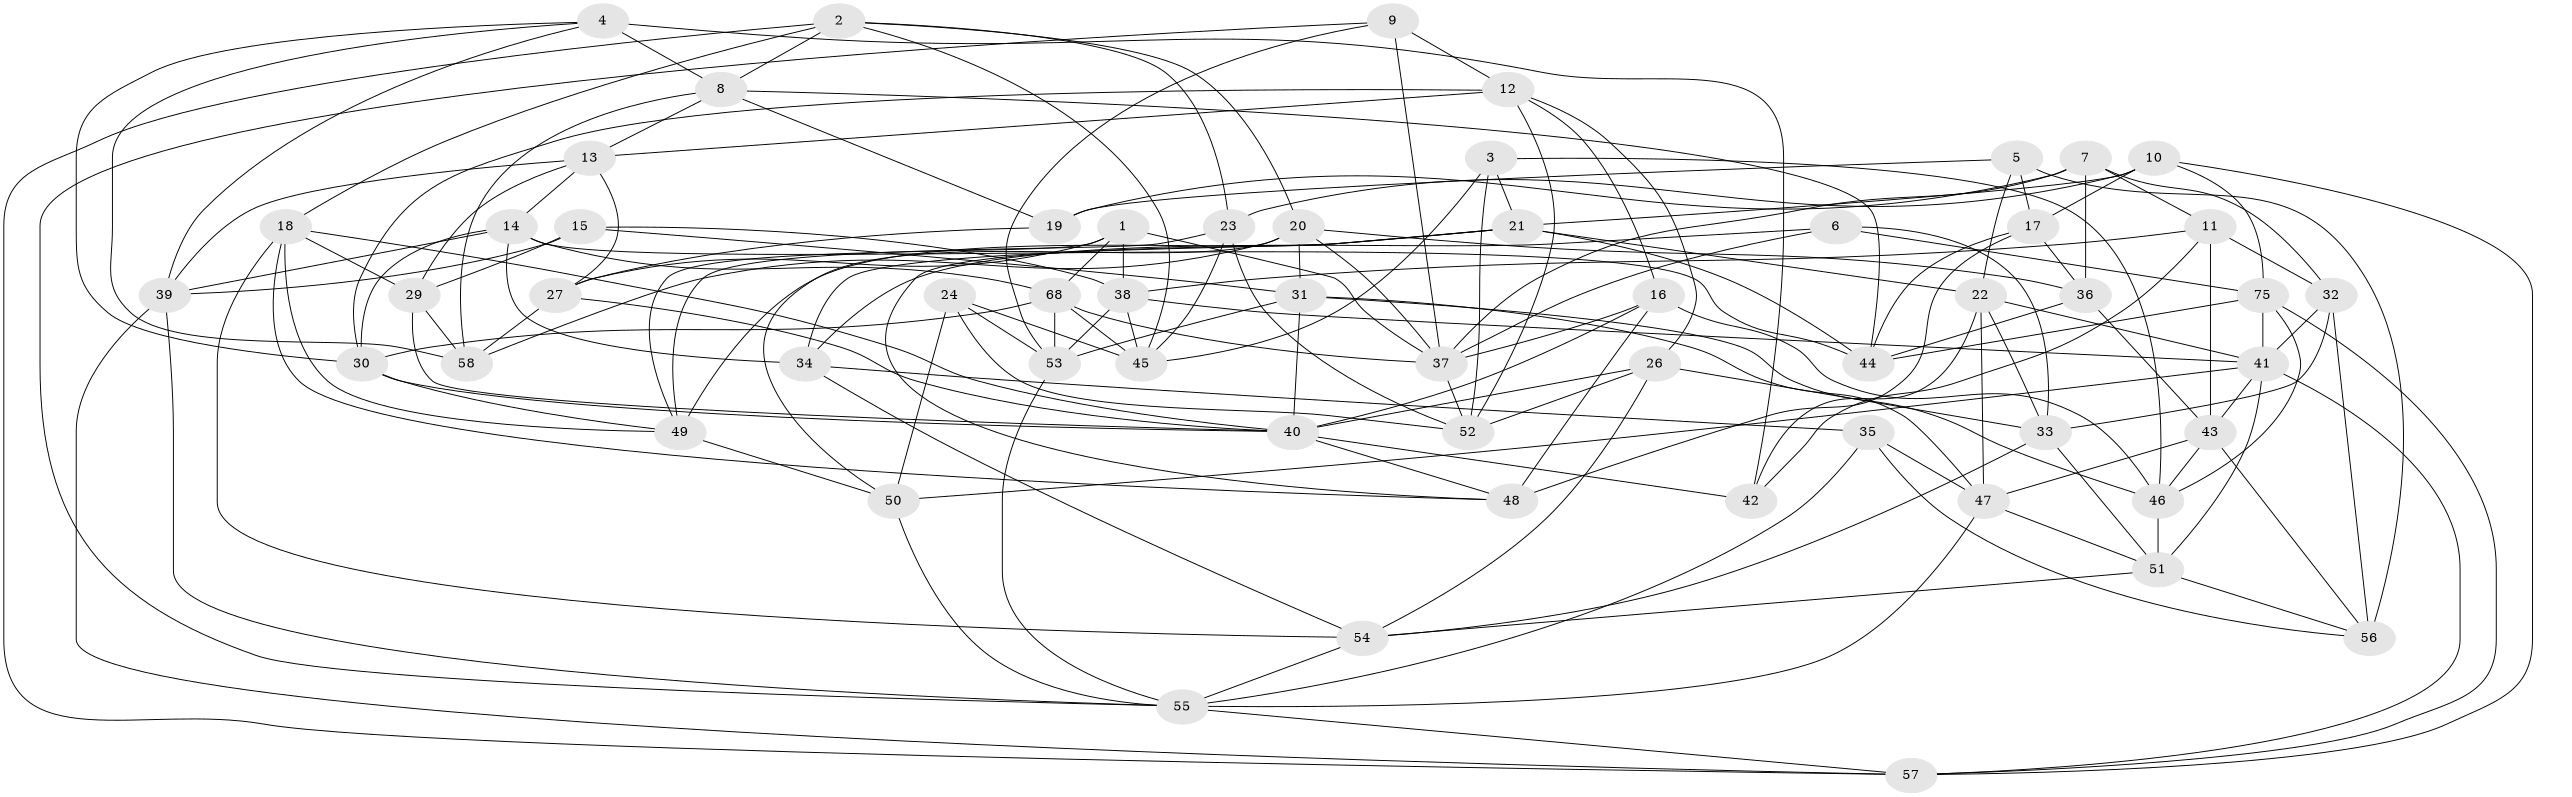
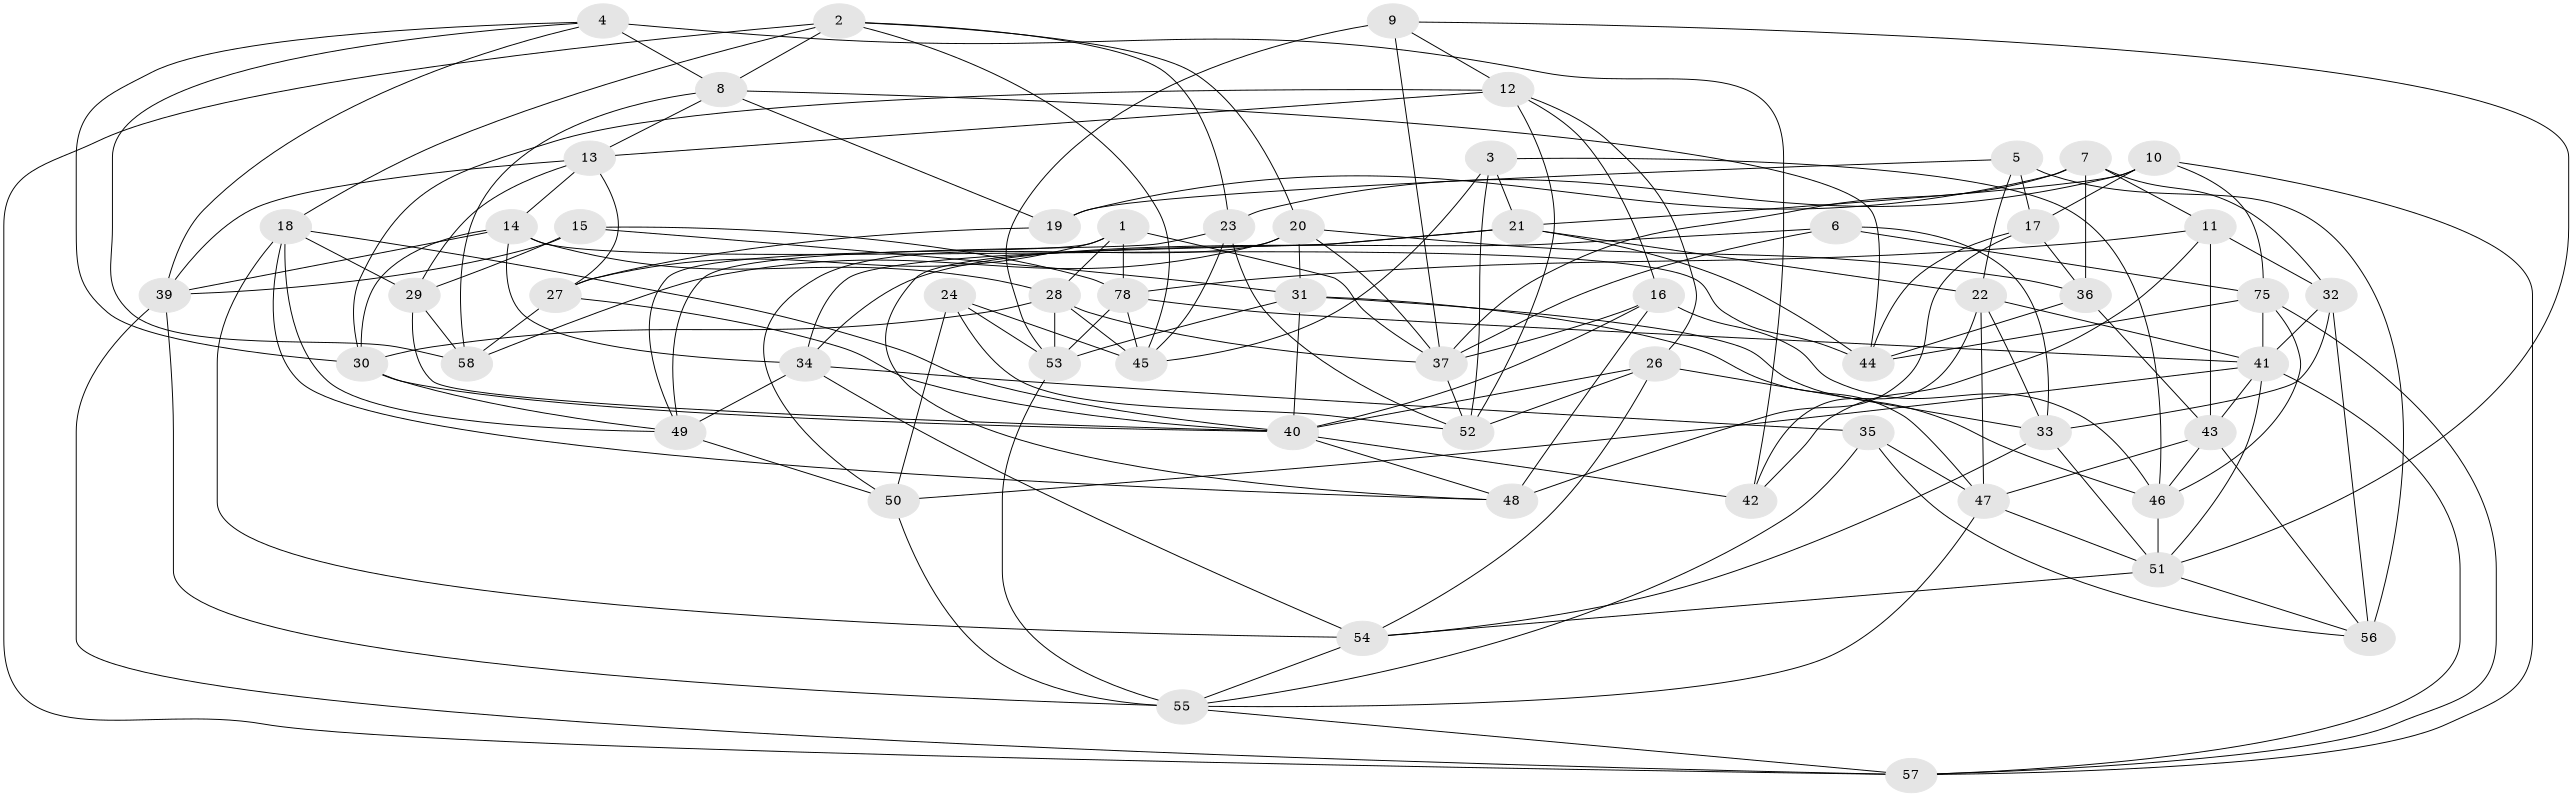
edge "21" -- "49": now "34" -- "49"
edge "9" -- "55": now "9" -- "51"
node "68": label "68" -> "28"
node "38": label "38" -> "78"
